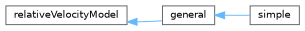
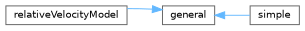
edge "general" -> "relativeVelocityModel": reversed
